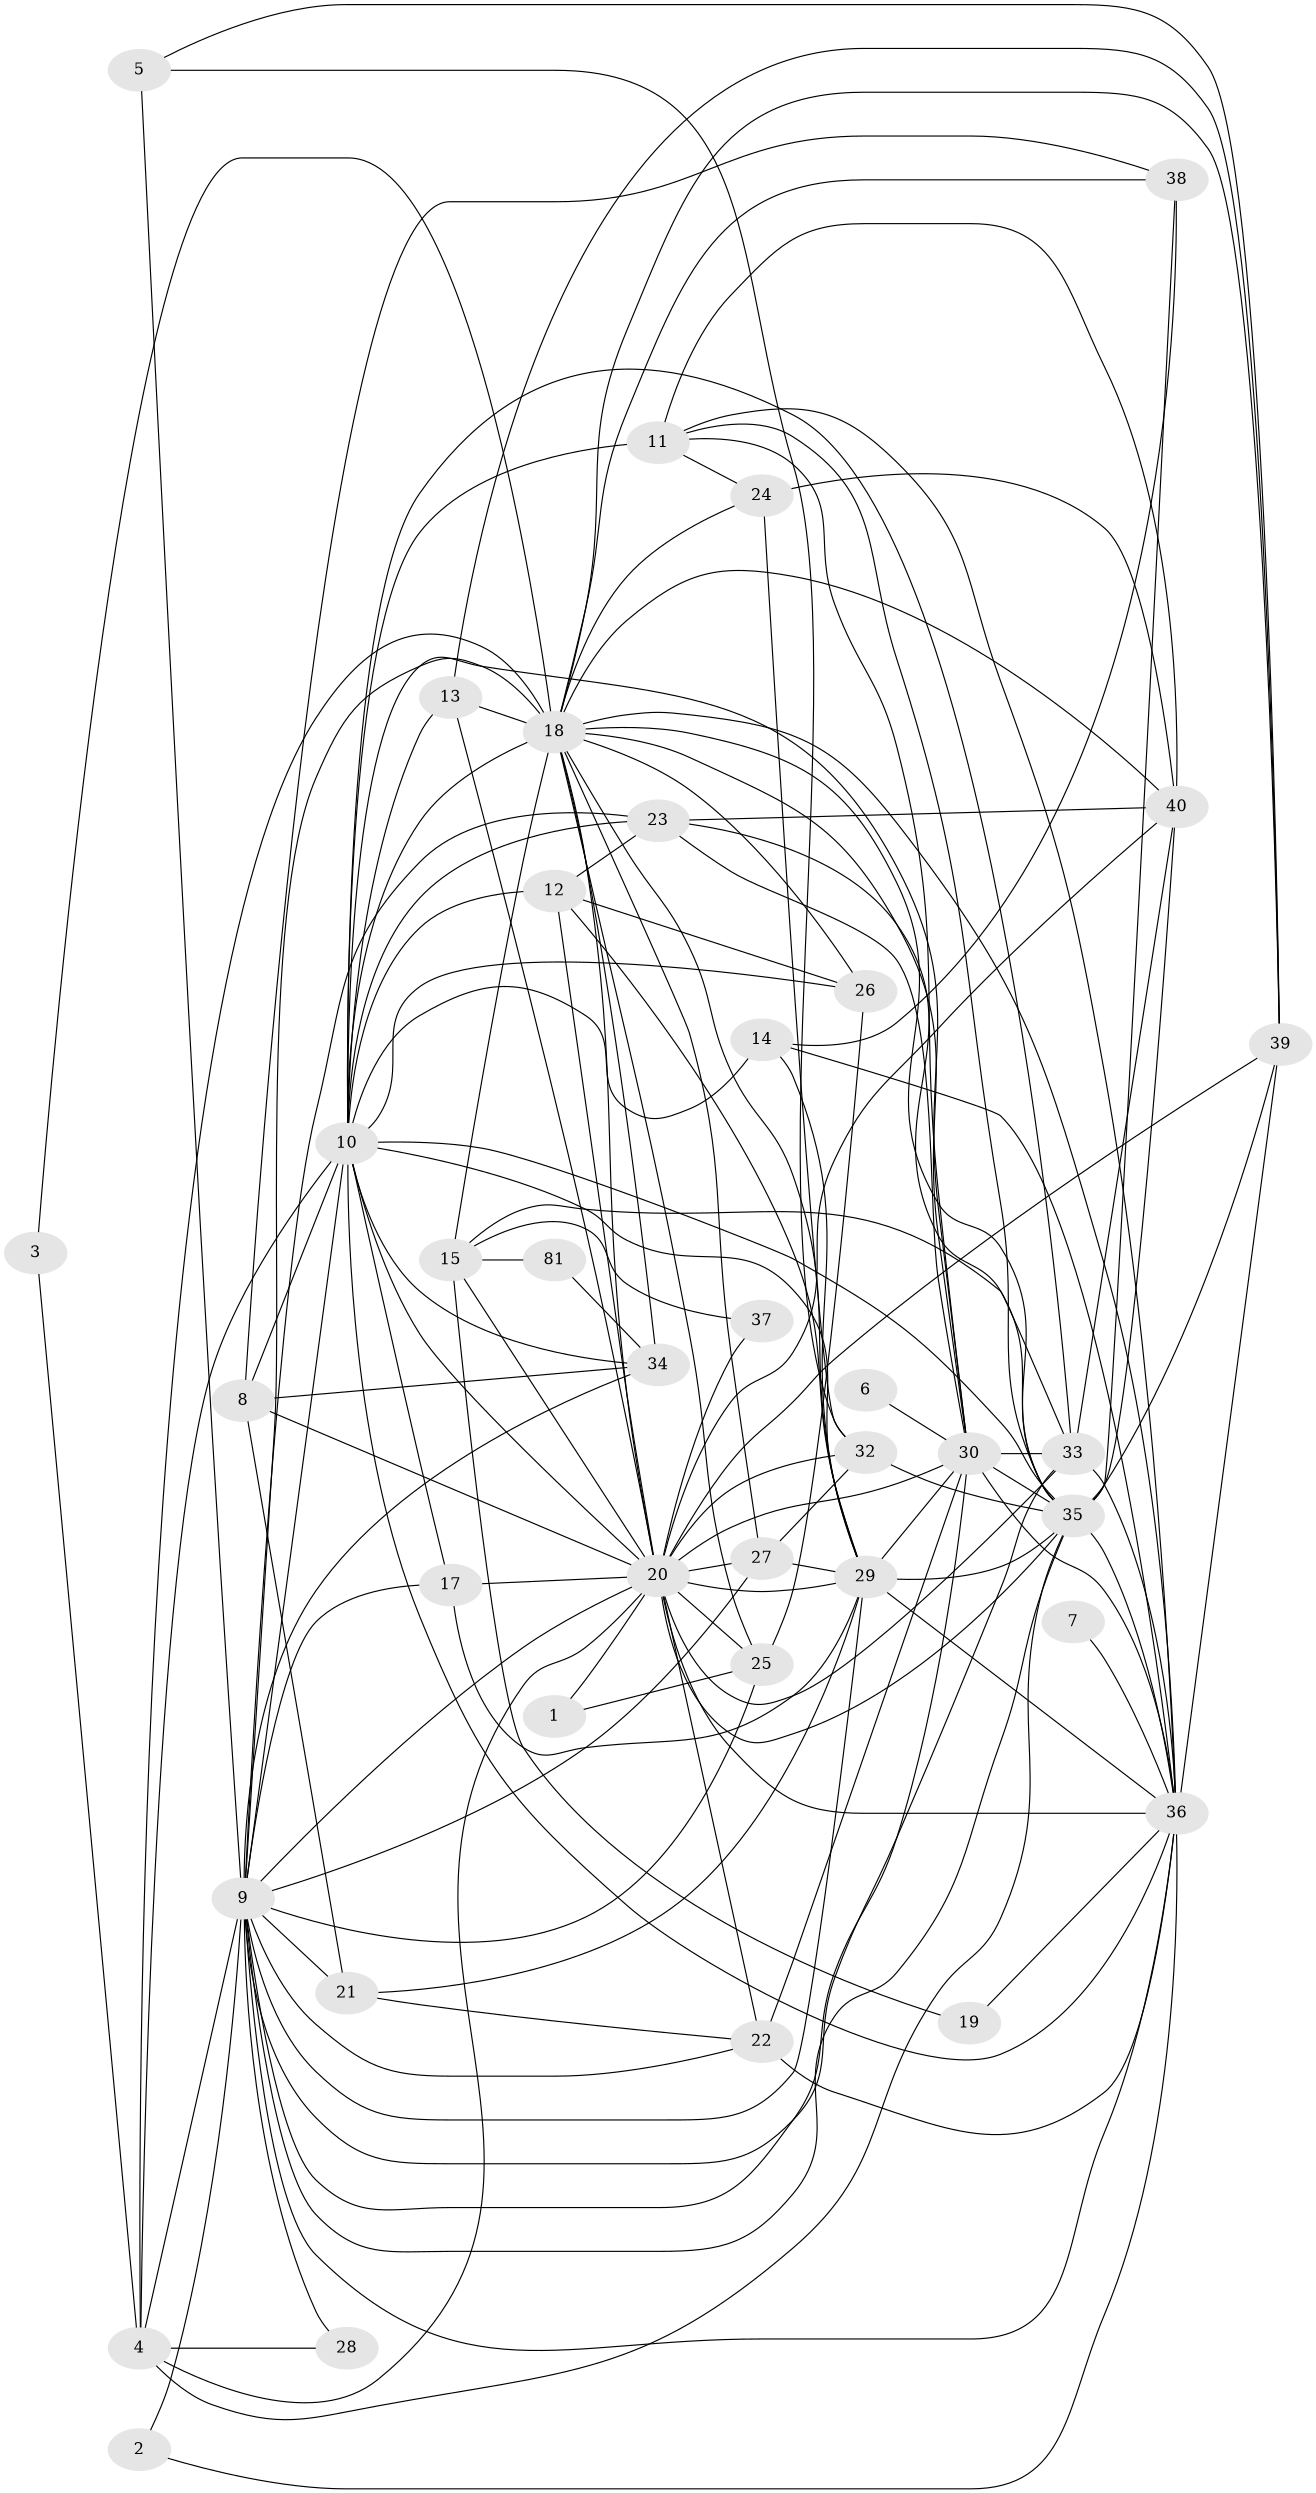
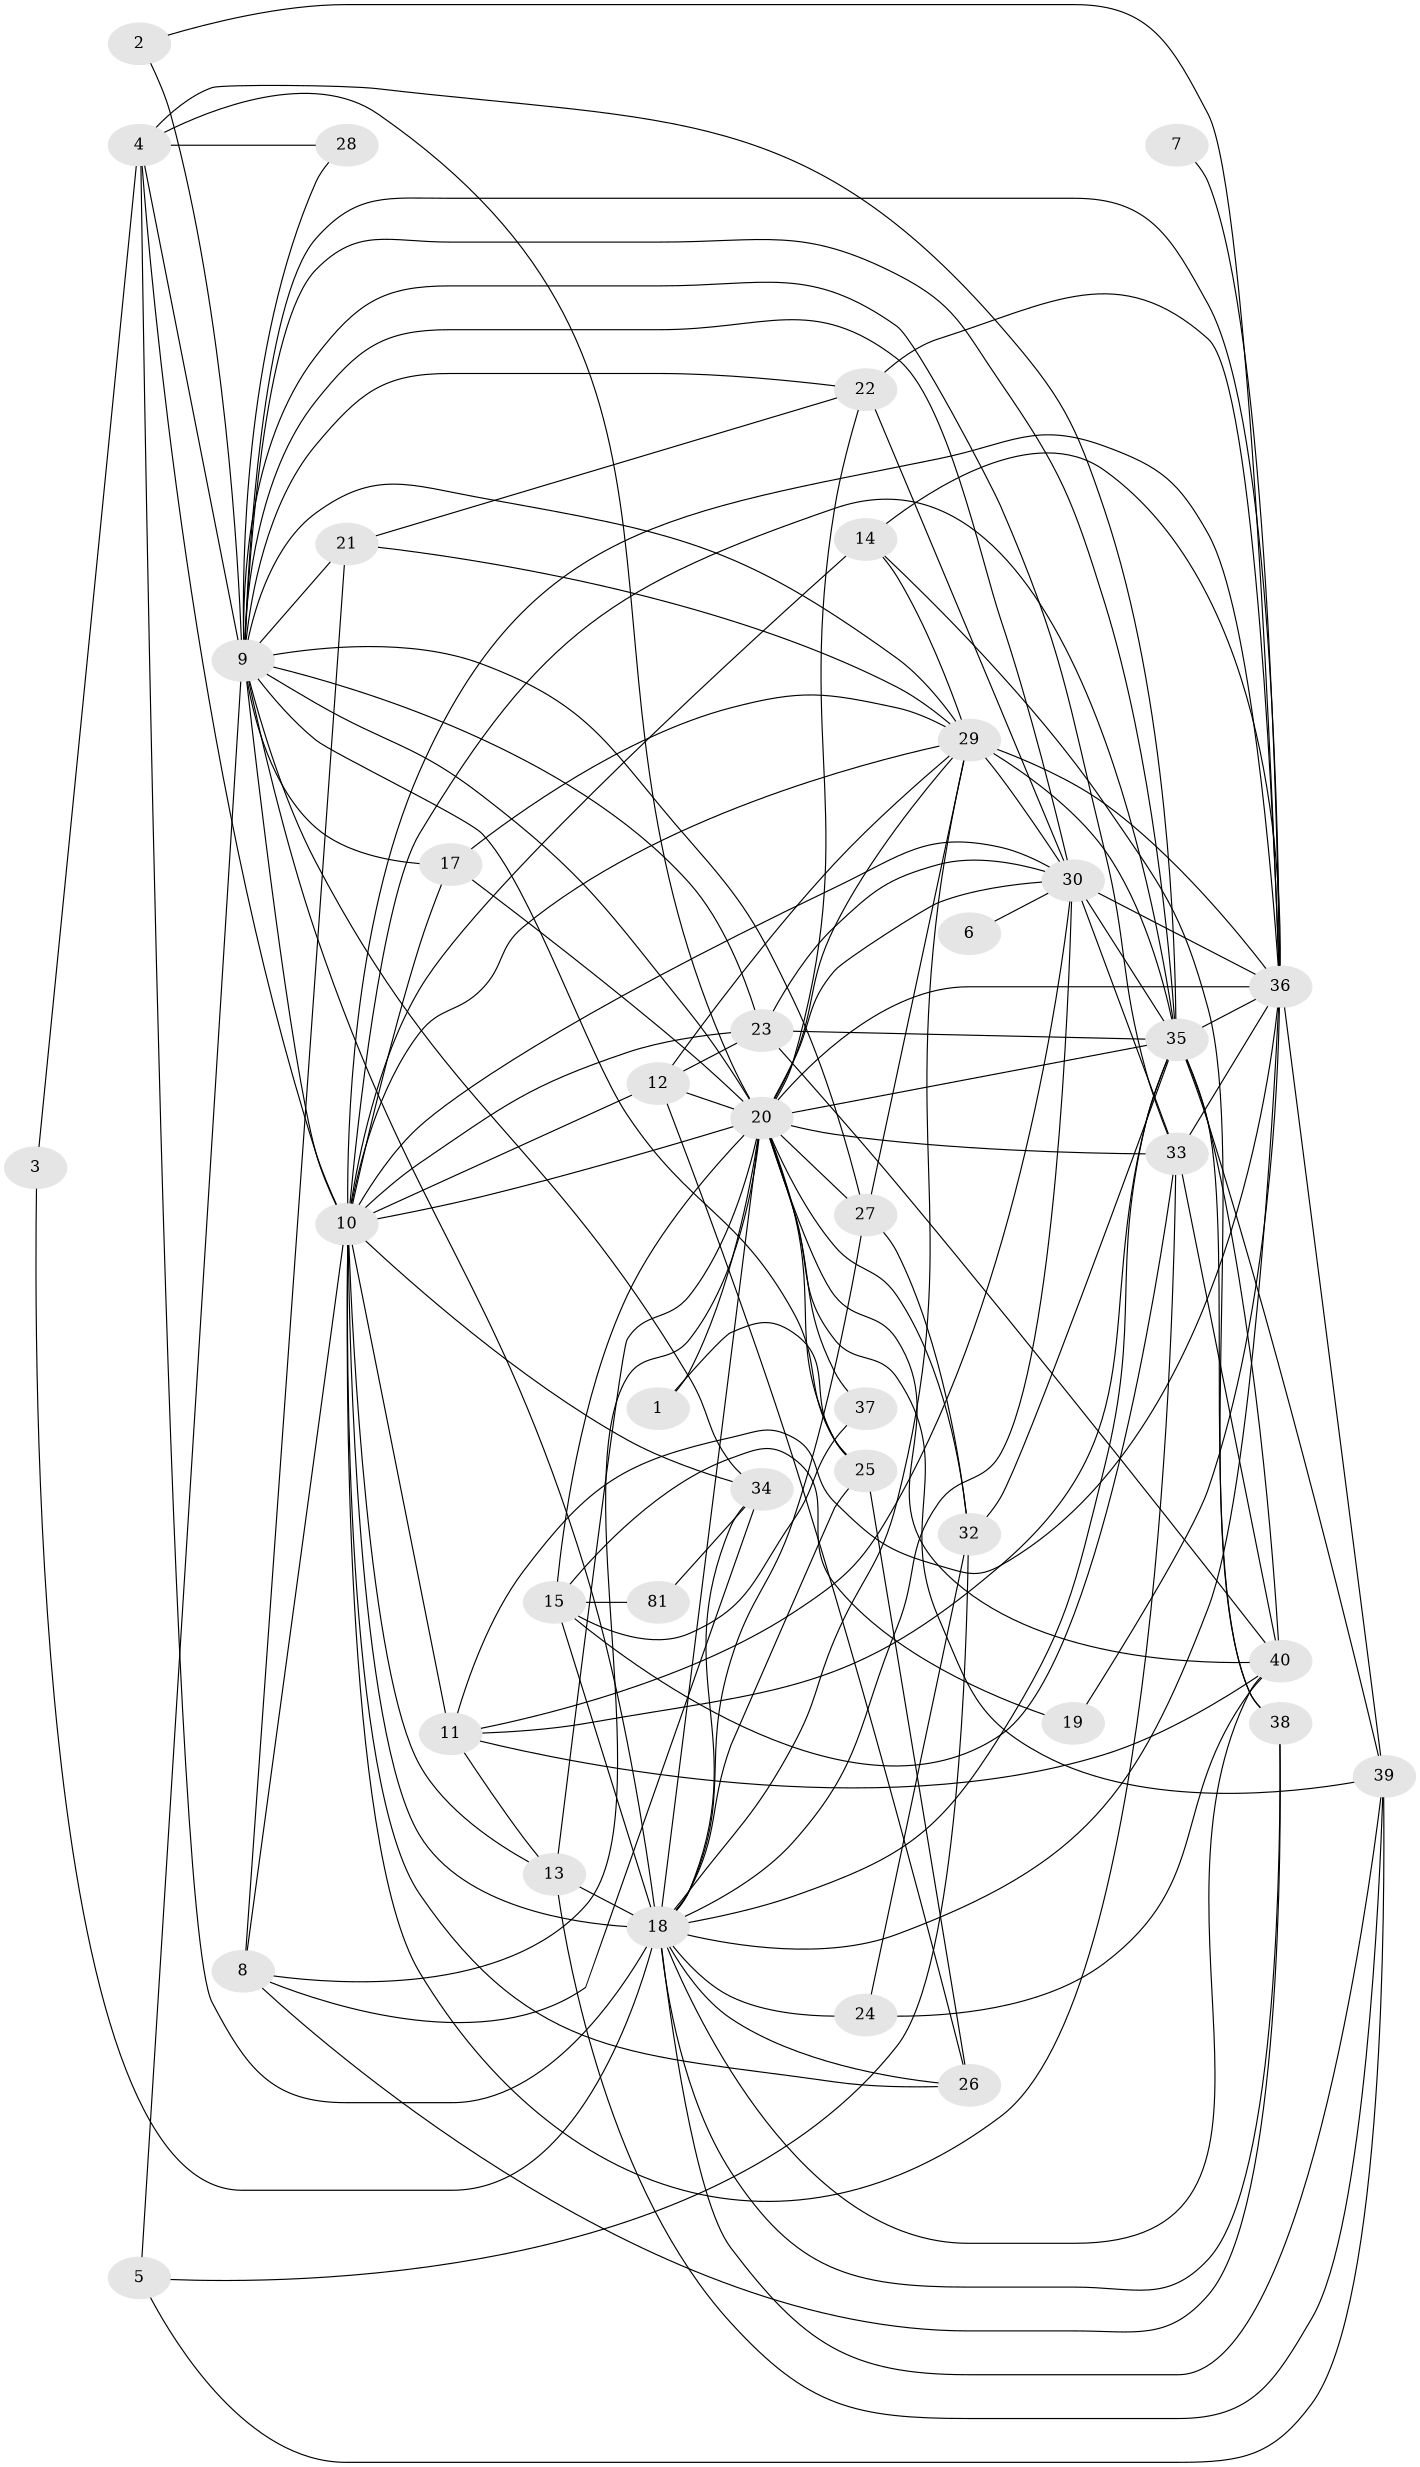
edge "11" -- "24": now "11" -- "13"
